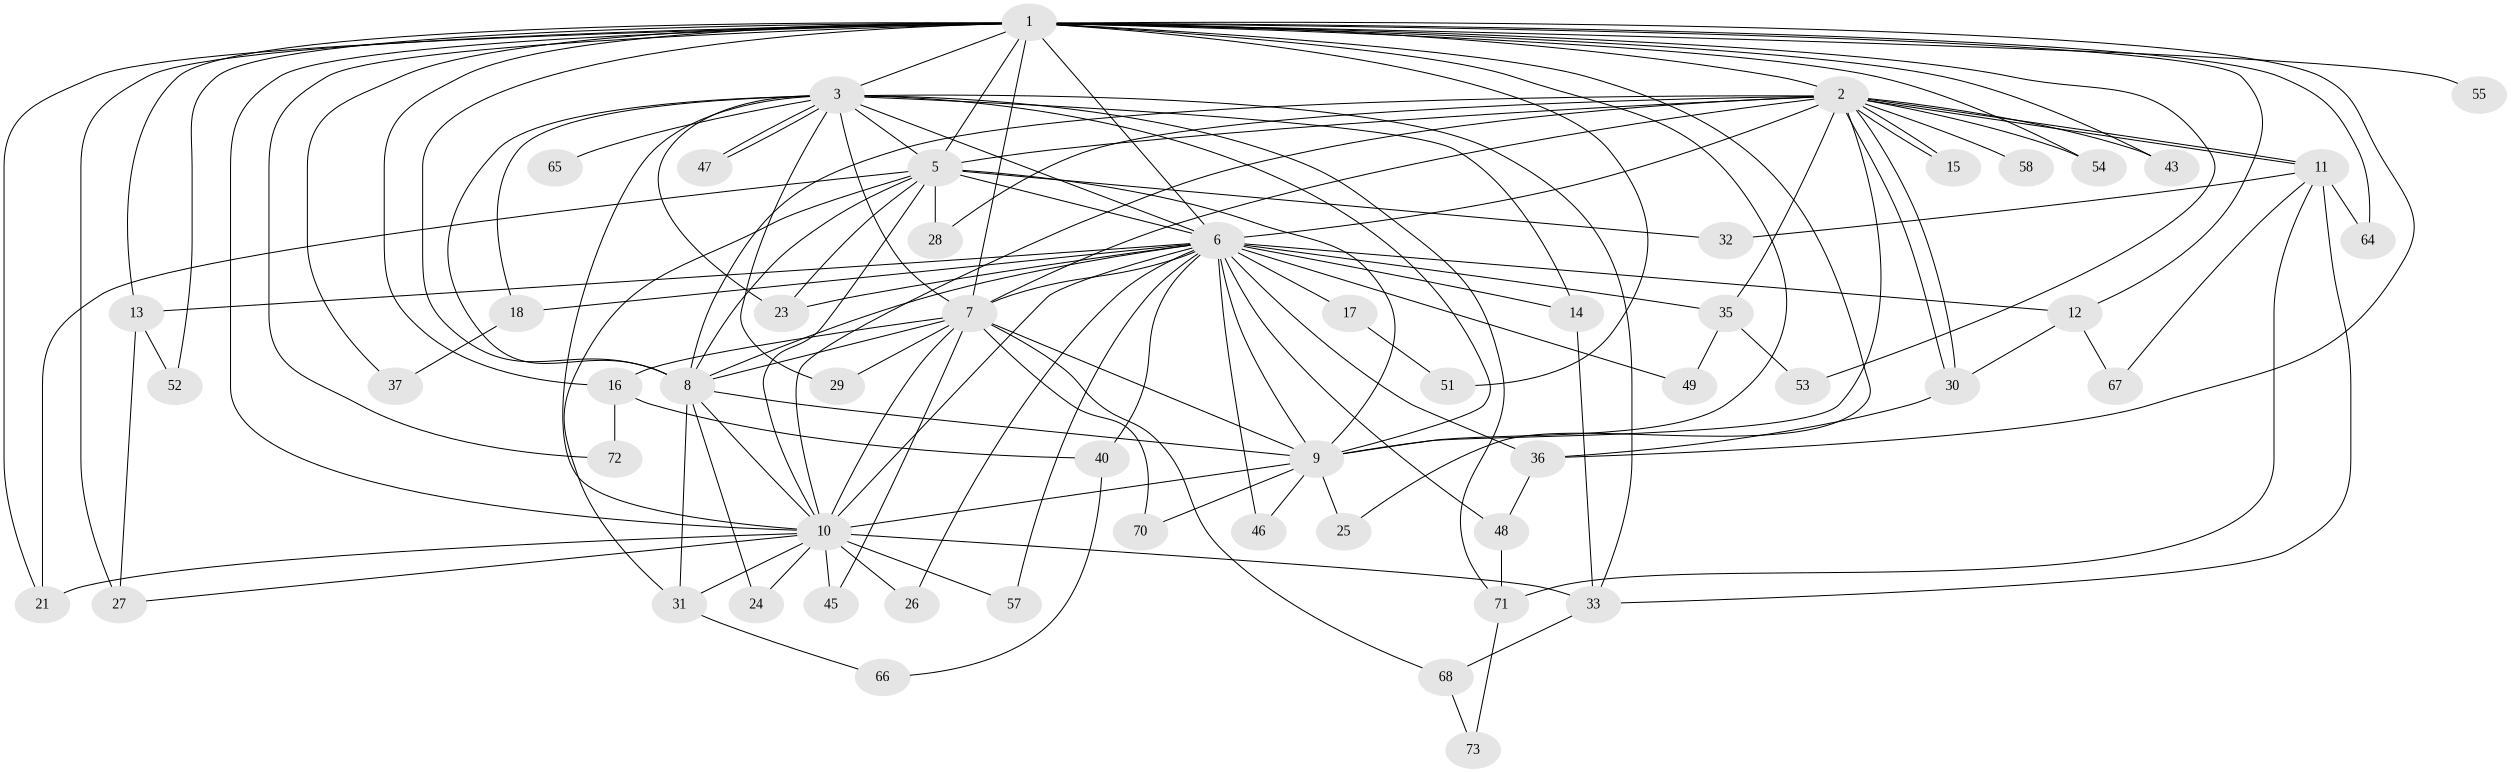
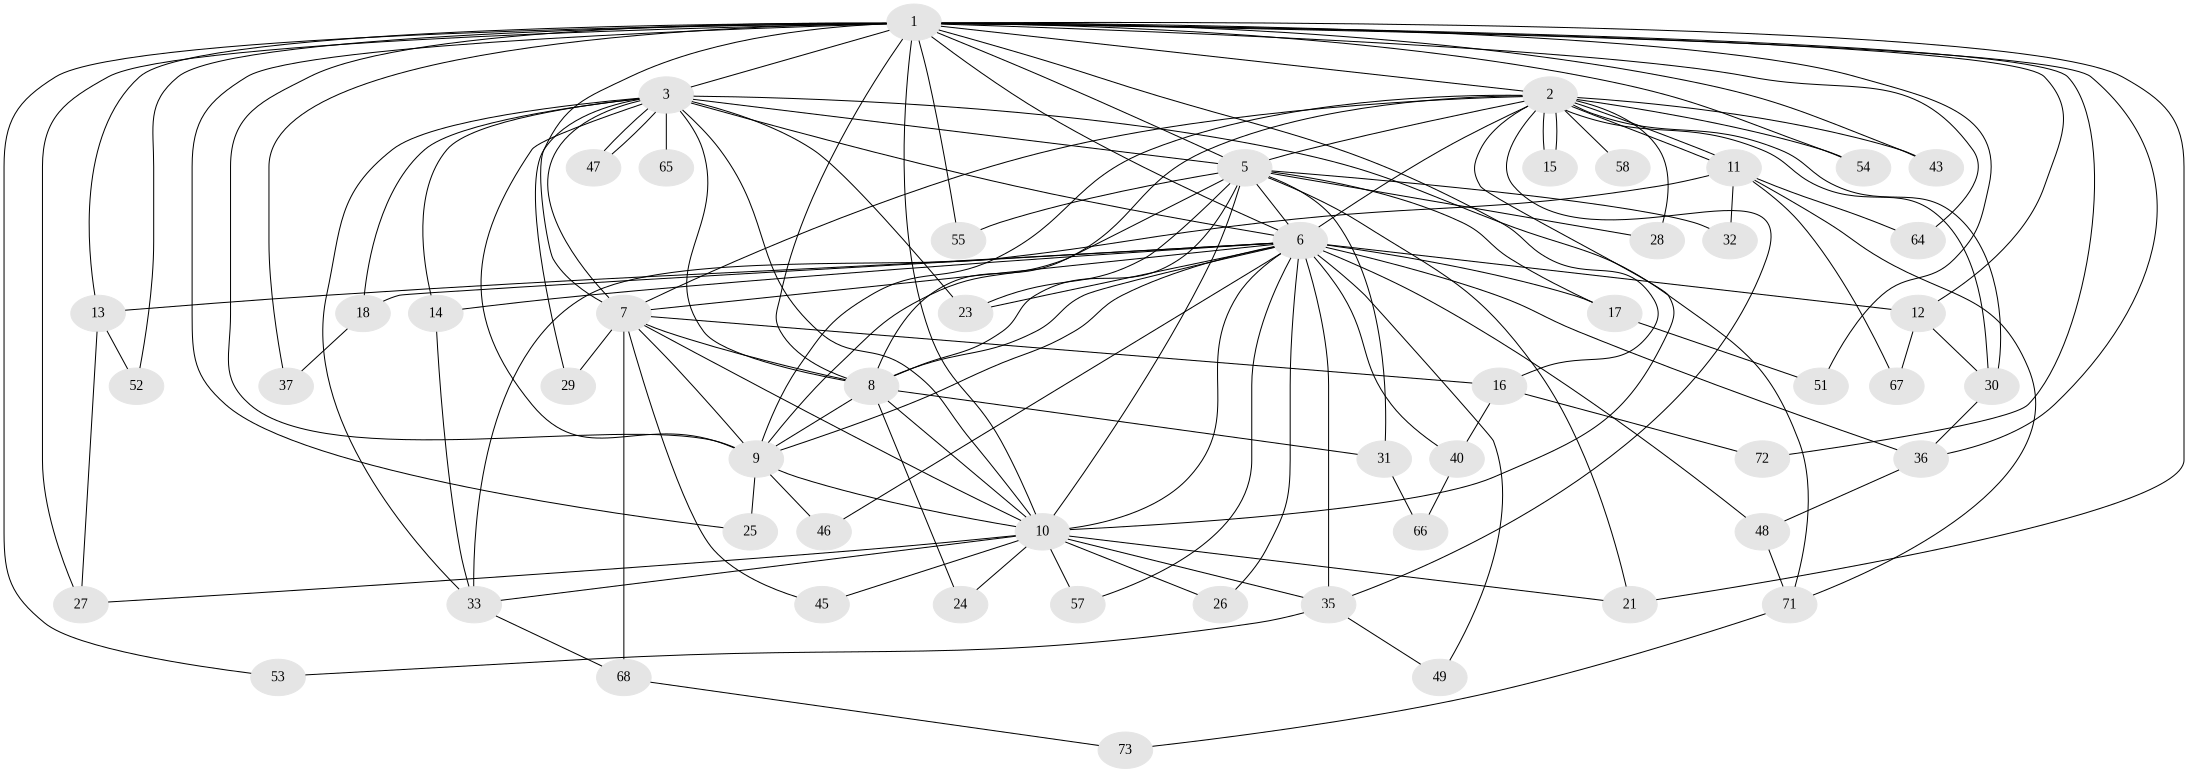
edge "5" -- "55": added
edge "5" -- "17": added
node "70": removed
edge "10" -- "31": now "10" -- "35"
